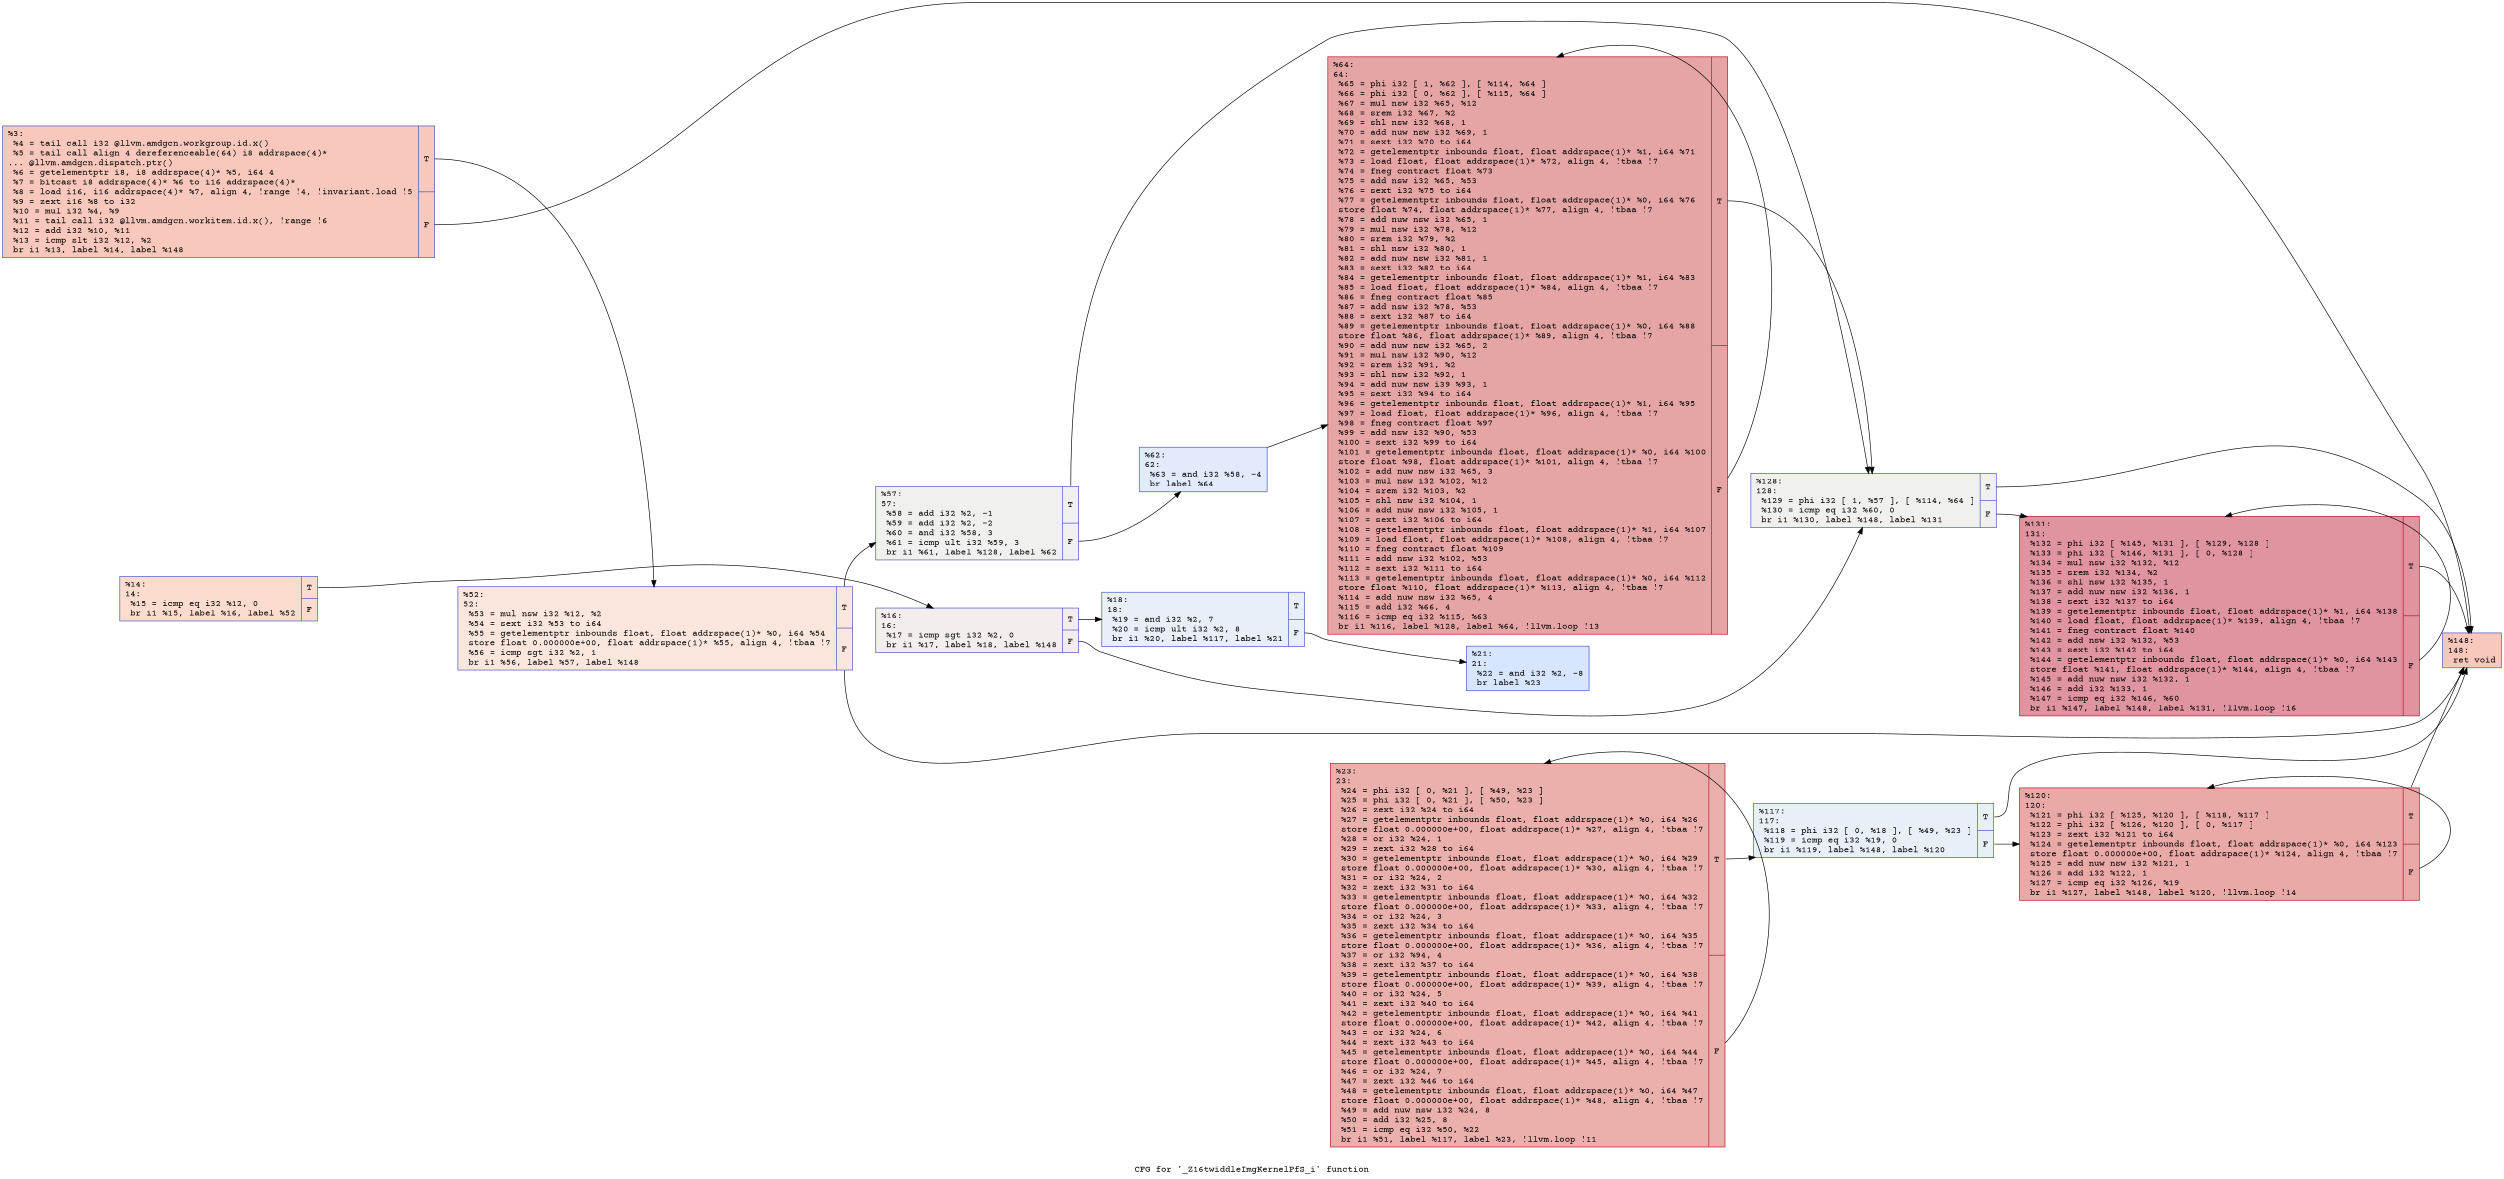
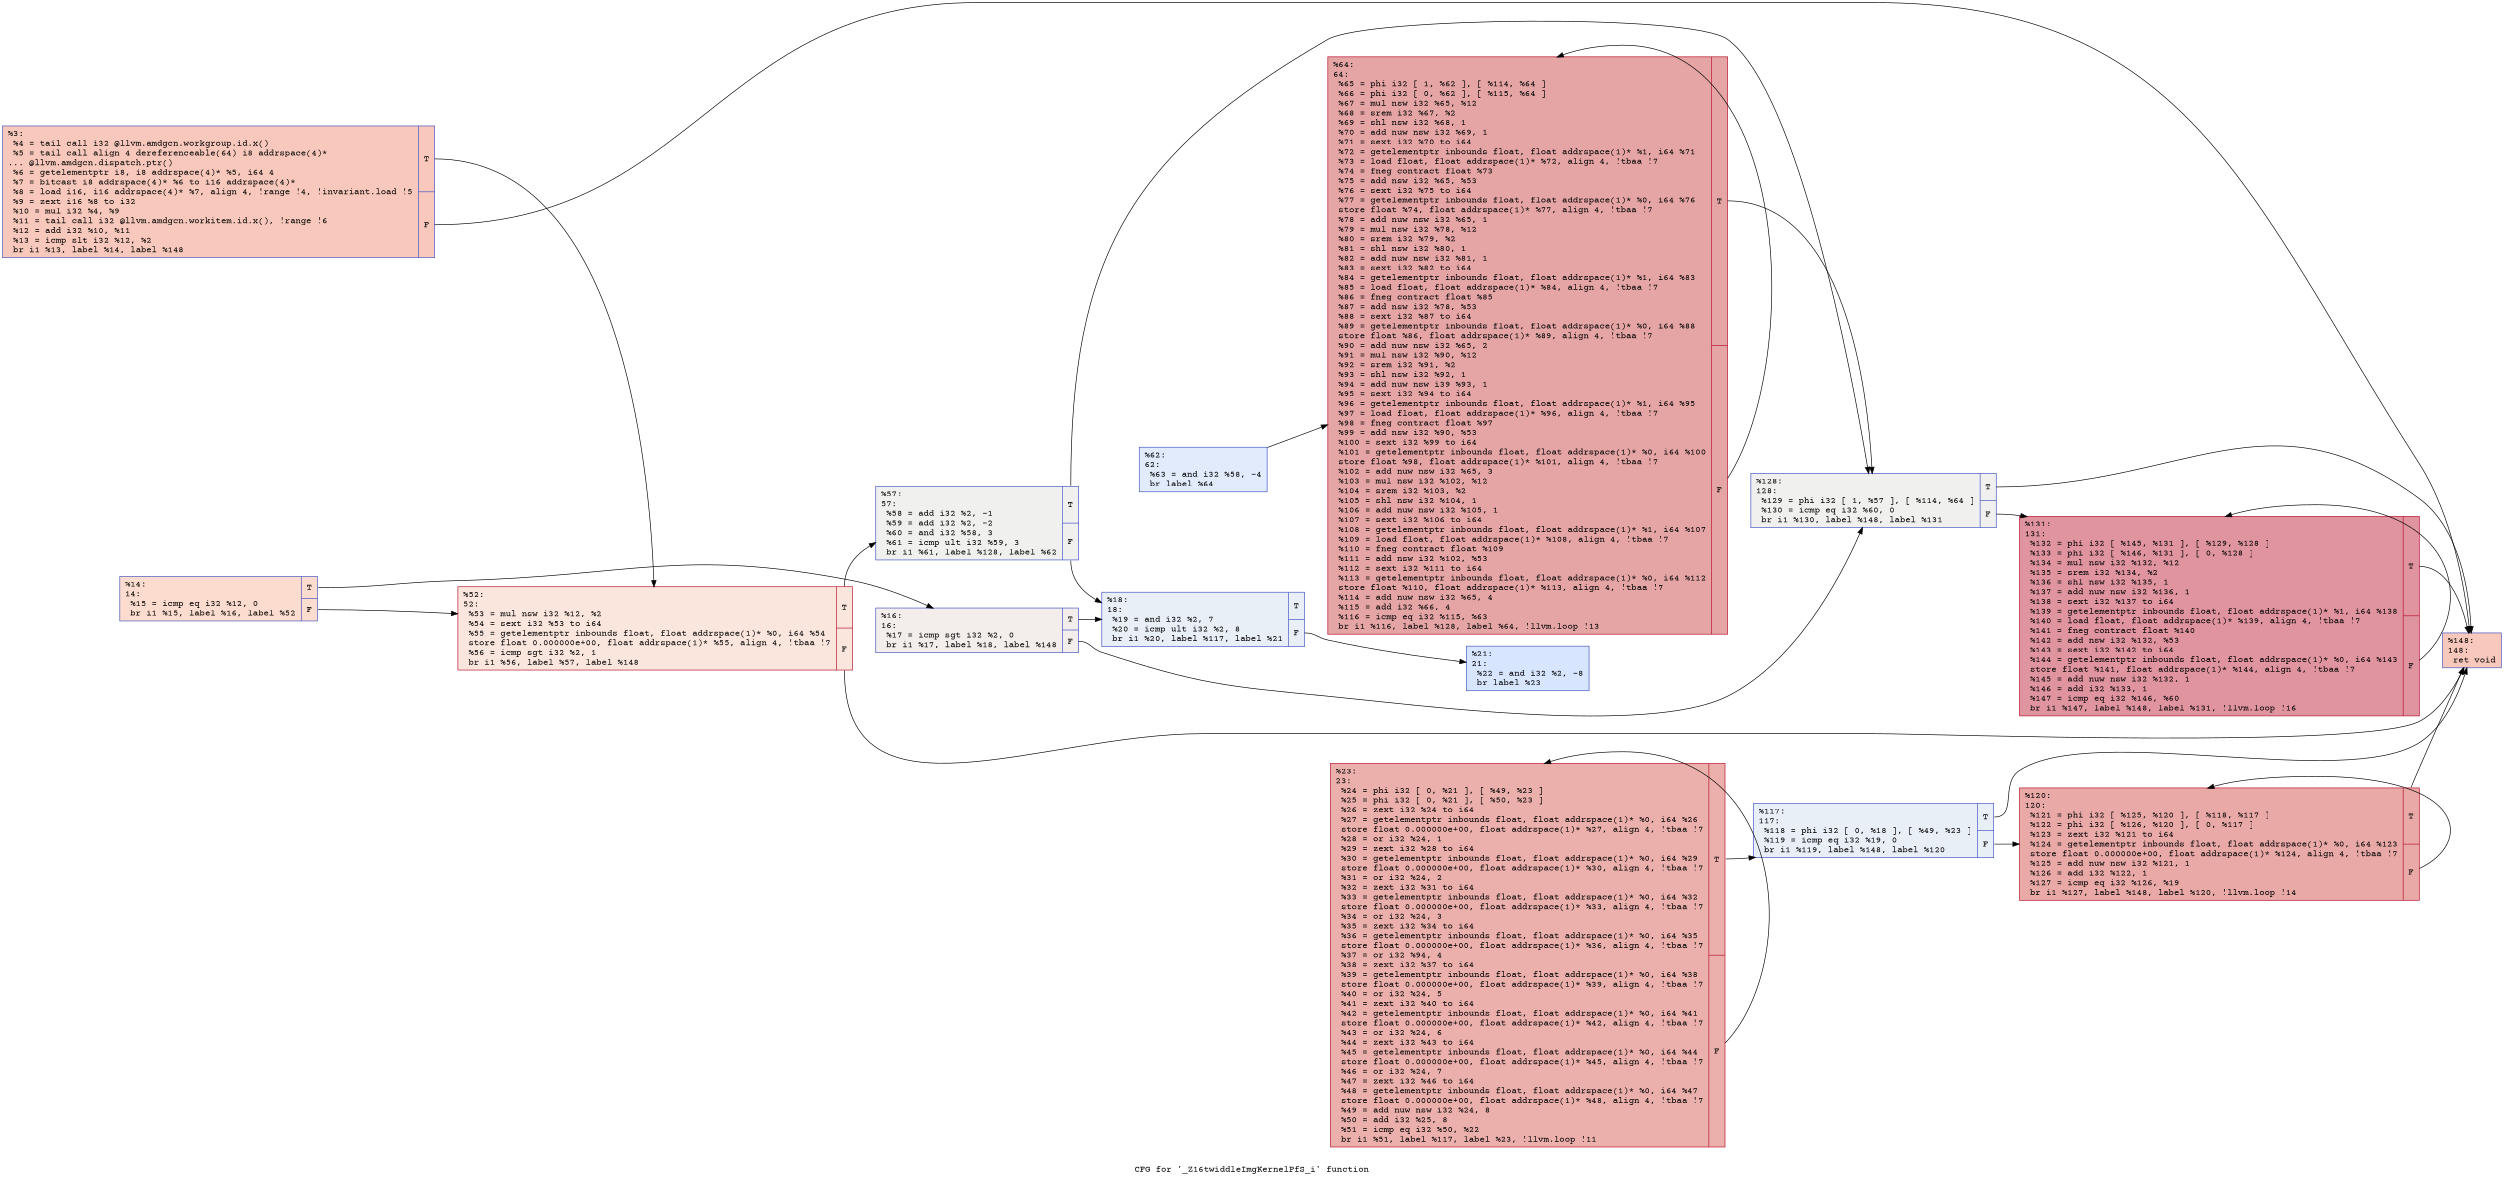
edge "%57:" -> "%62:": now "%57:" -> "%18:"
edge "%14:" -> "%52:": added
node "%52:": color #3d50c3ff -> #b70d28ff
